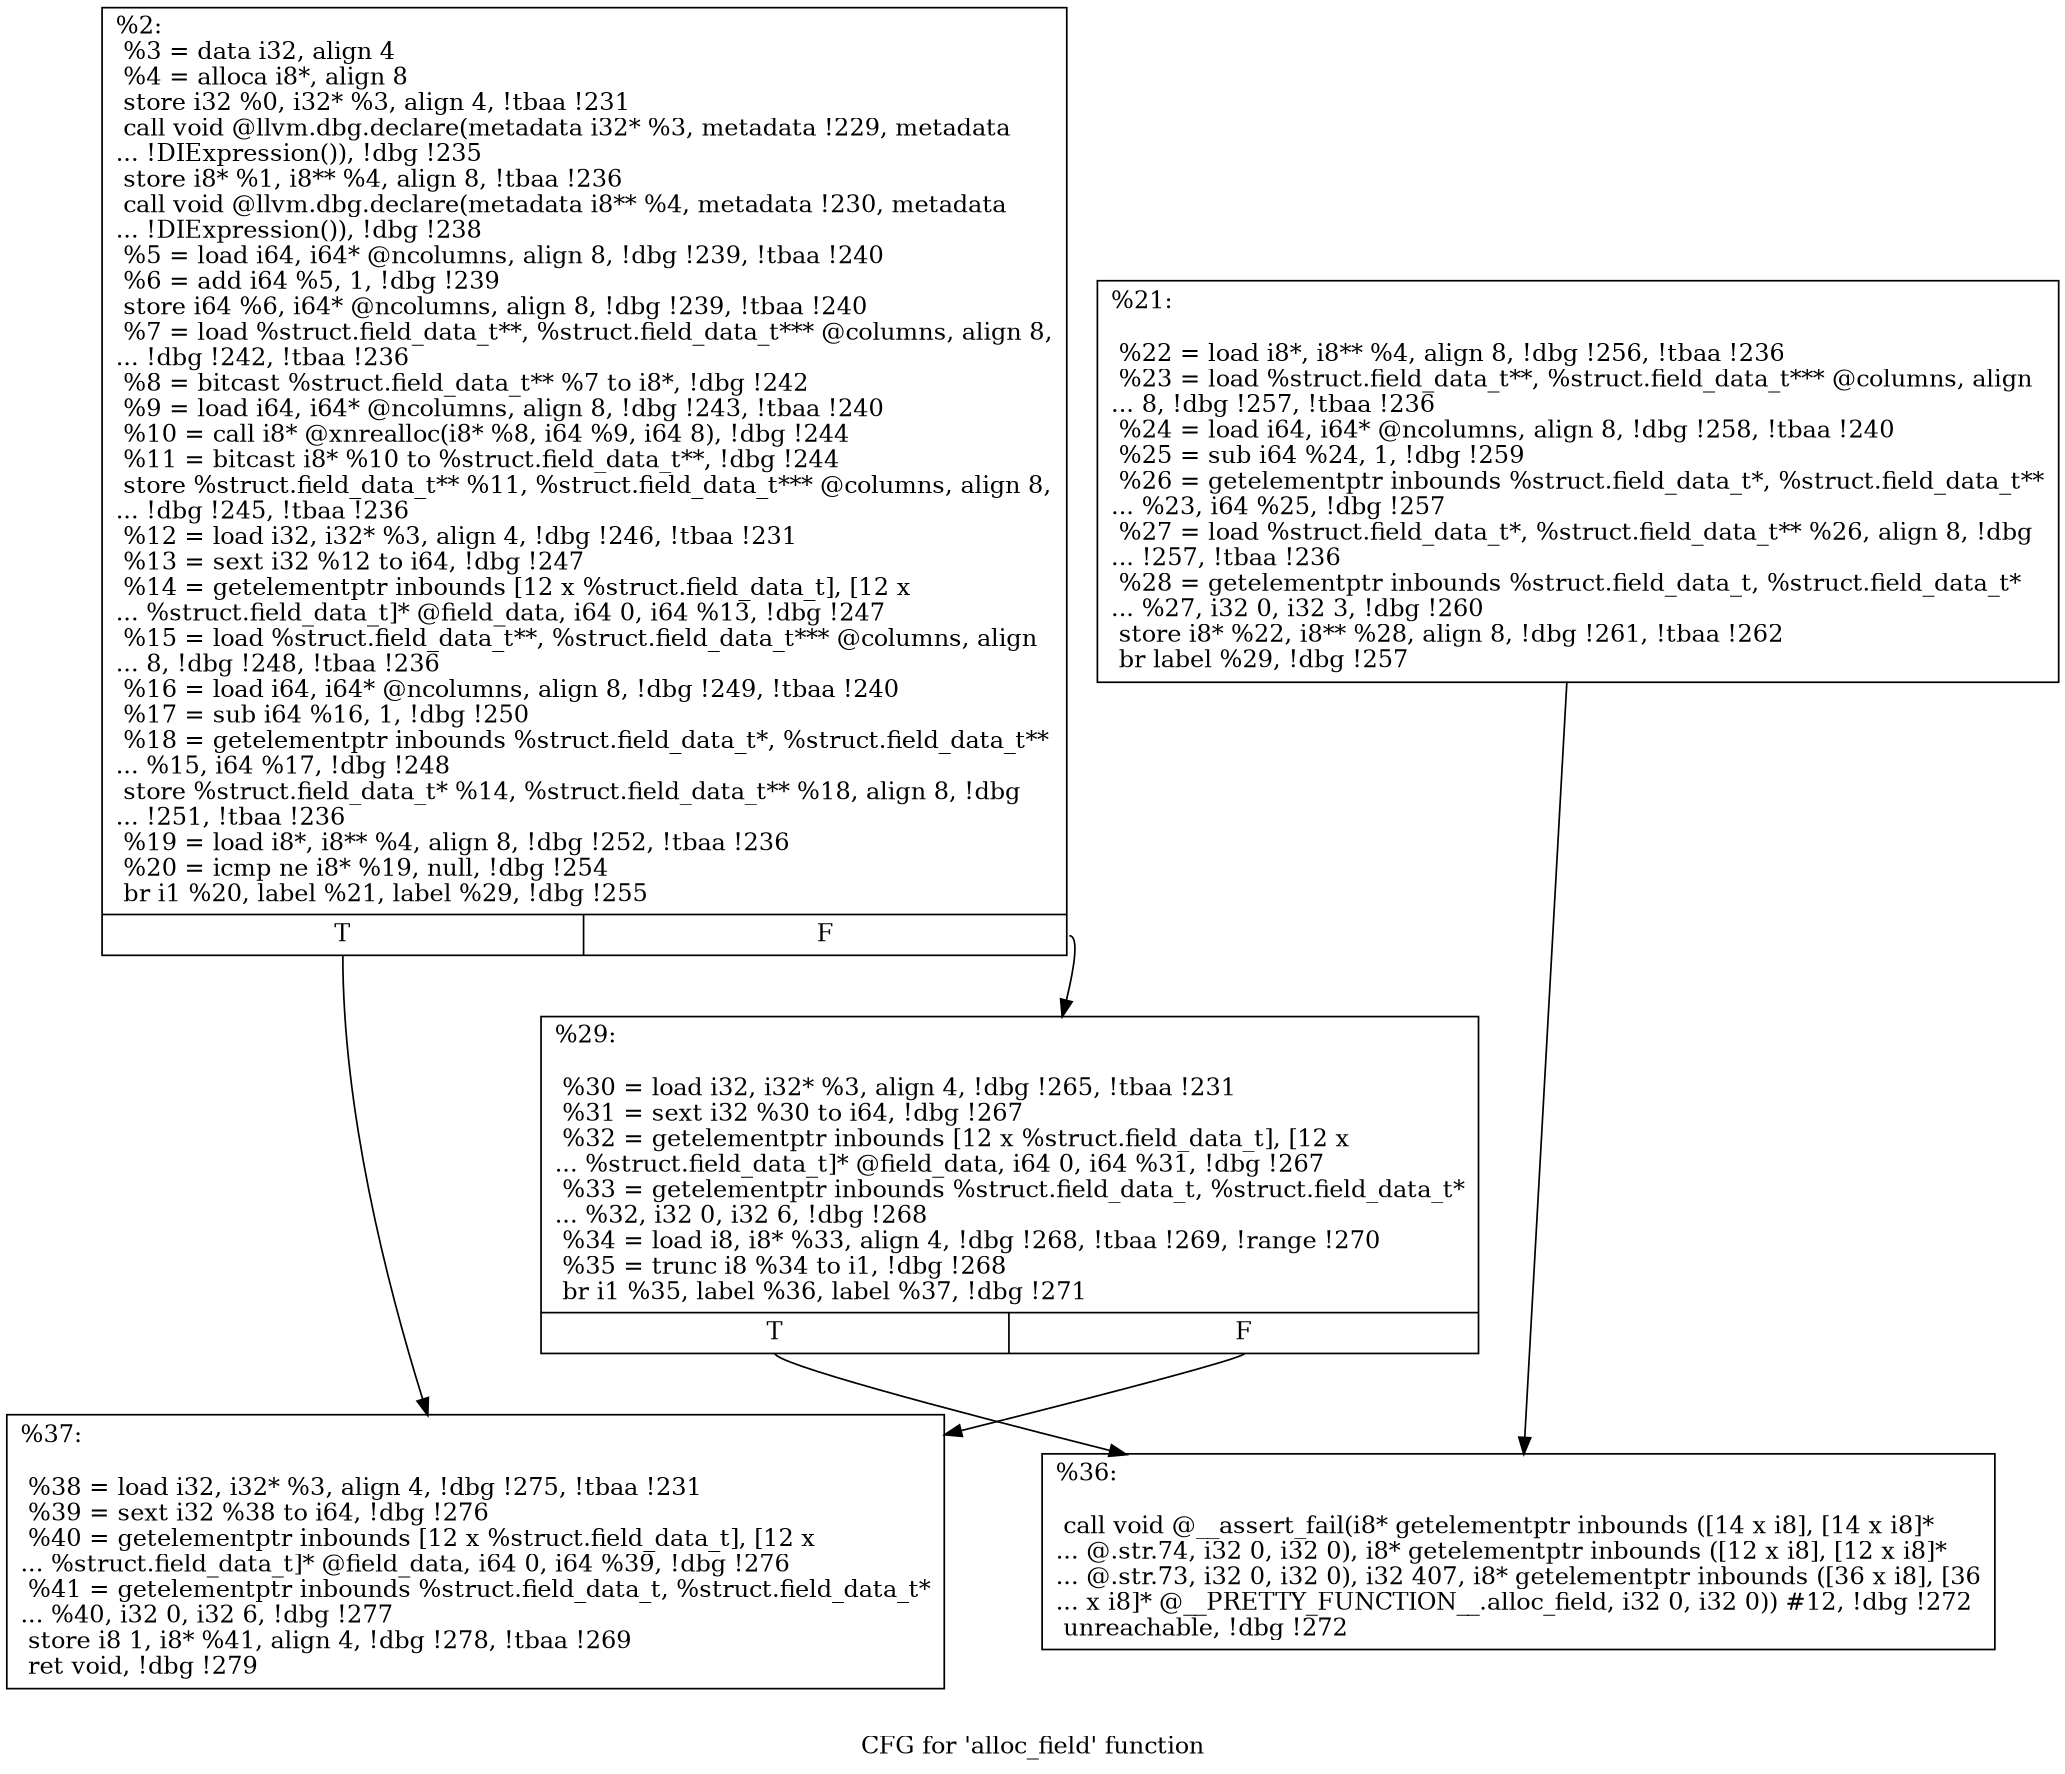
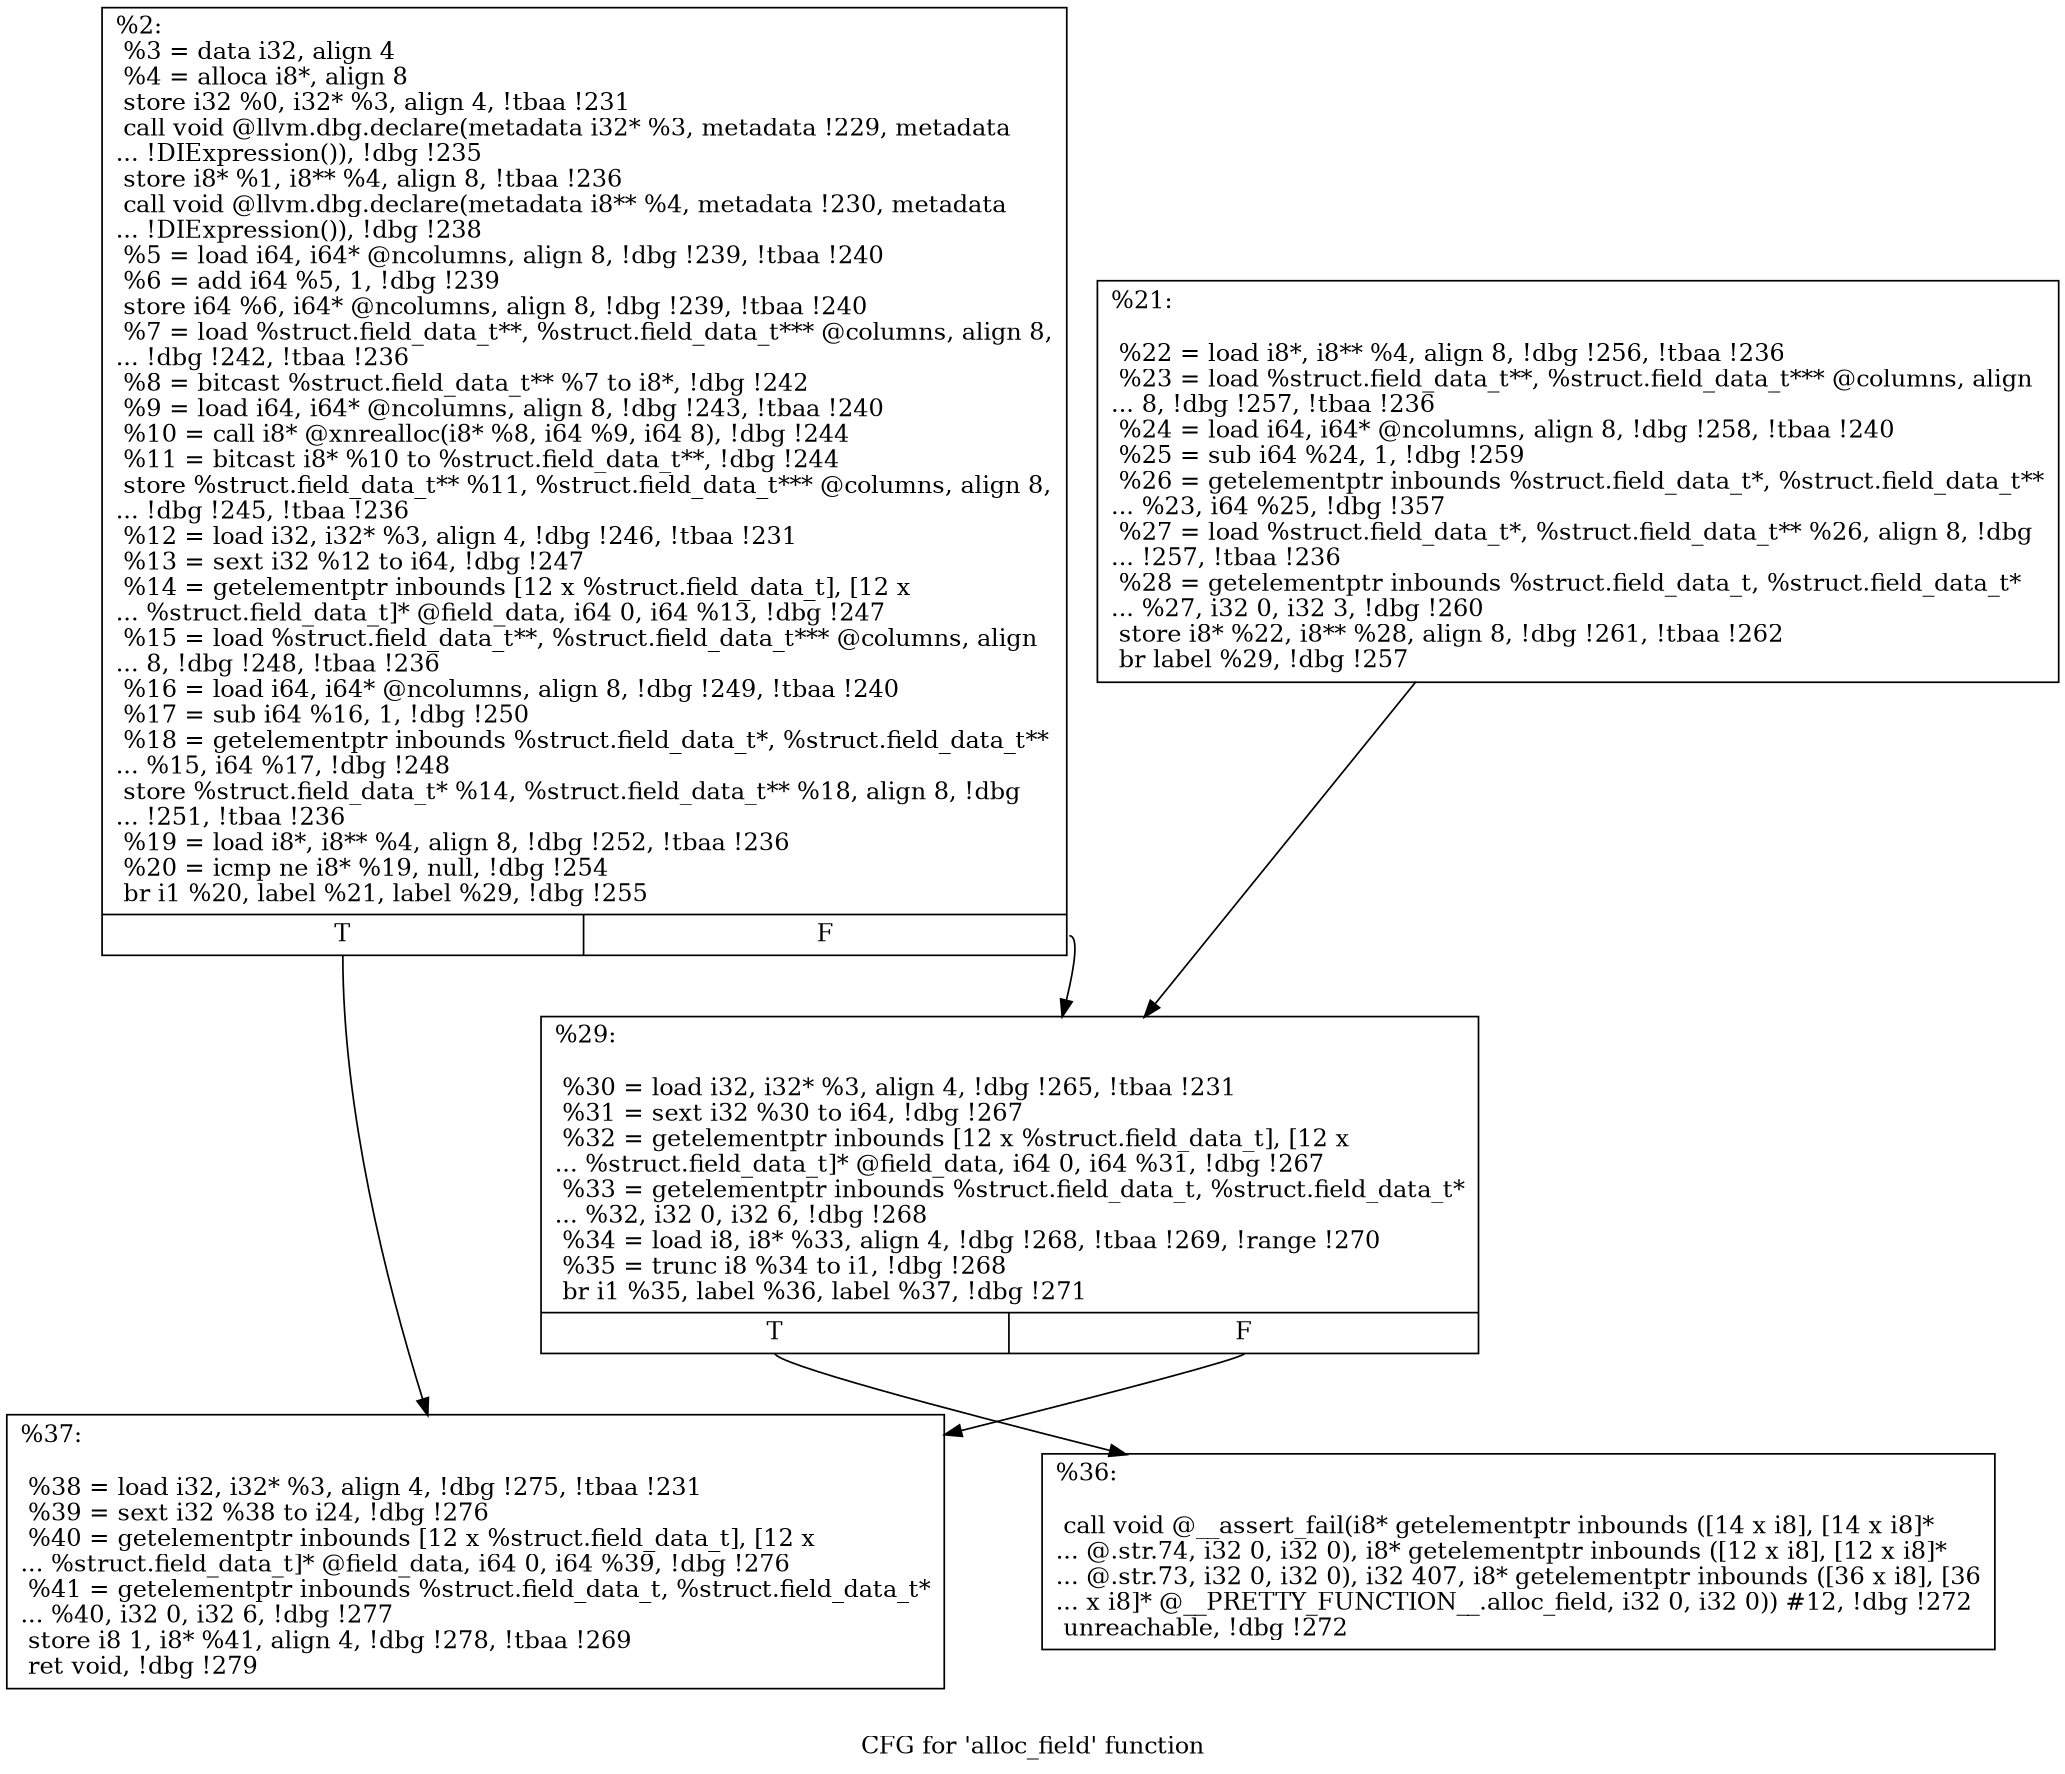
node "%21:": text "... %23, i64 %25, !dbg !257" -> "... %23, i64 %25, !dbg !357"
edge "%21:" -> "%36:": now "%21:" -> "%29:"
node "%37:": text "%39 = sext i32 %38 to i64, !dbg !276" -> "%39 = sext i32 %38 to i24, !dbg !276"
